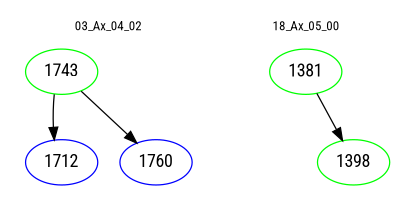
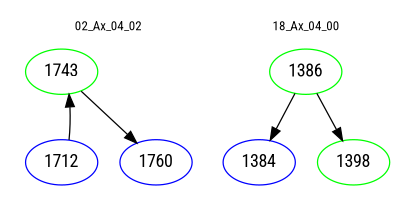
cluster "03_Ax_04_02": label "03_Ax_04_02" -> "02_Ax_04_02"
cluster "18_Ax_05_00": label "18_Ax_05_00" -> "18_Ax_04_00"
node "1381": label "1381" -> "1386"
edge "1743" -> "1712": reversed
node "1384": added
